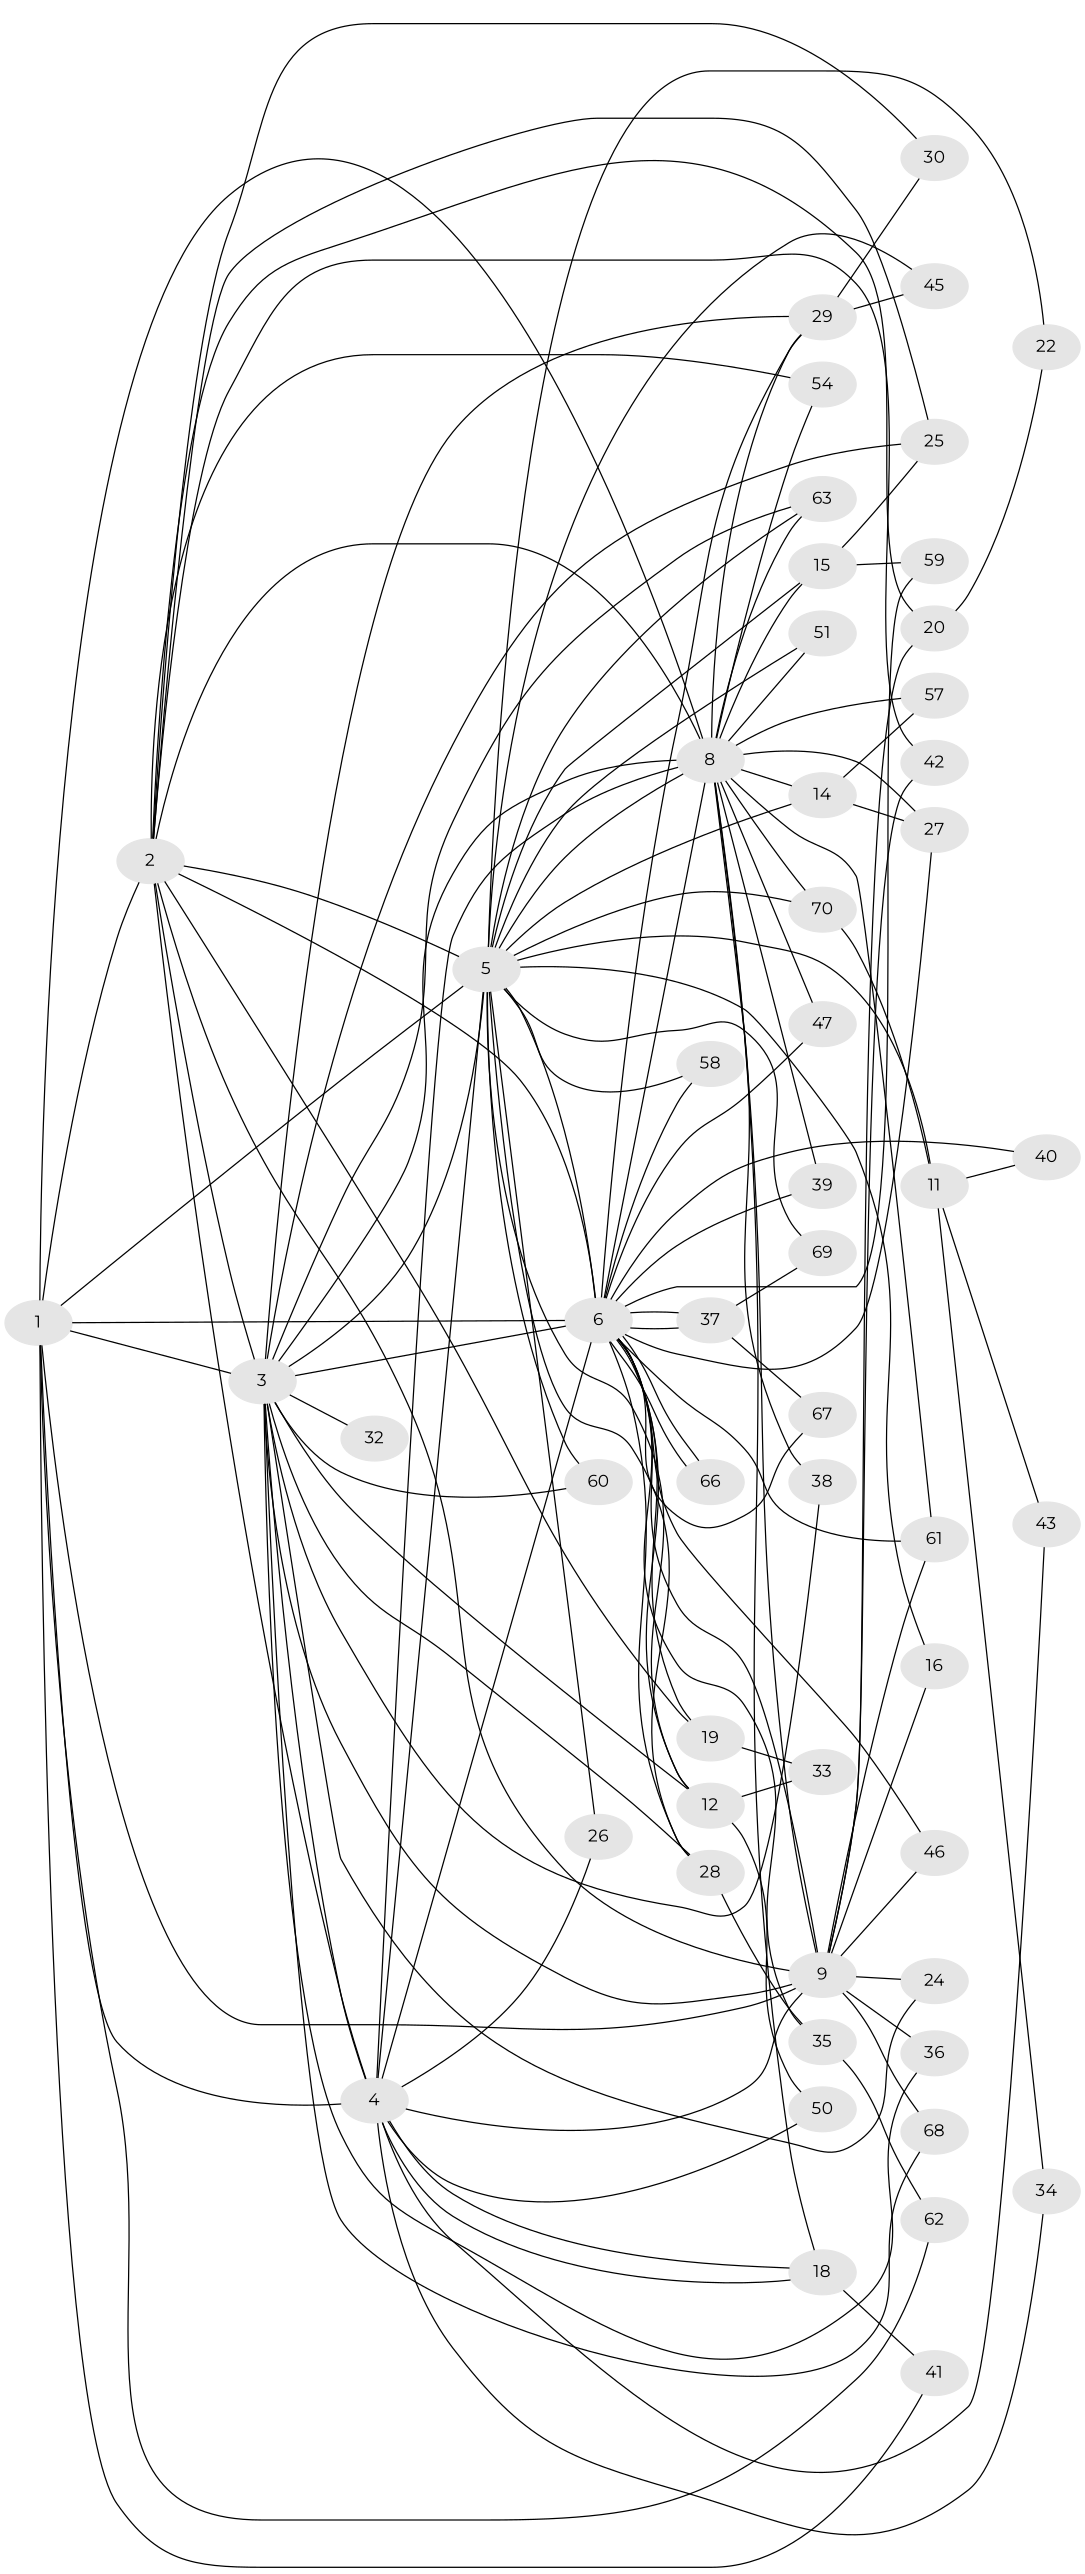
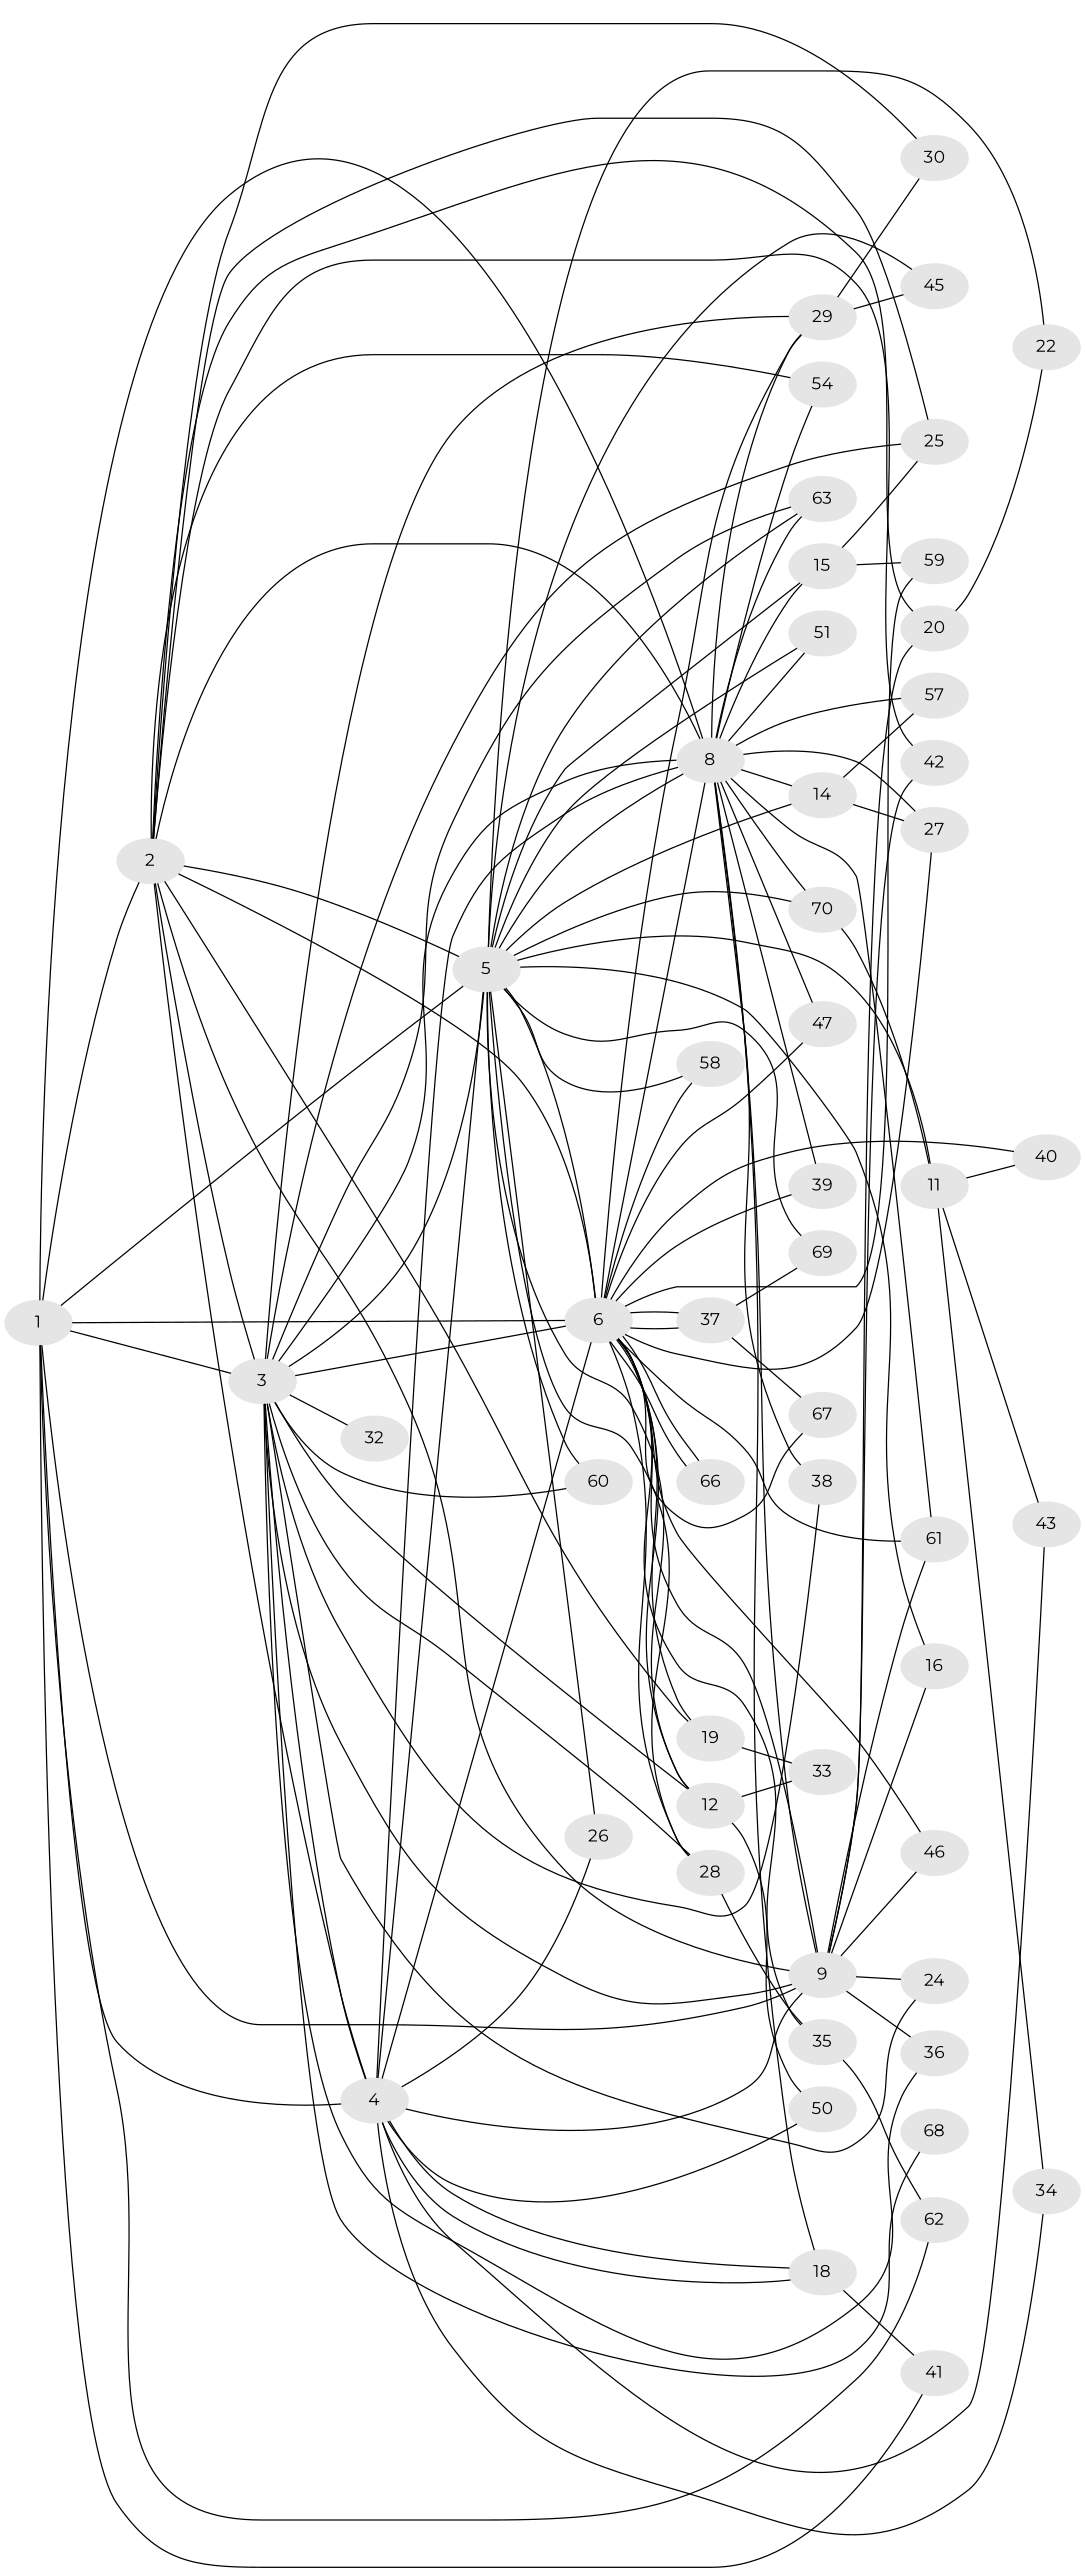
edge "9" -- "68": removed
